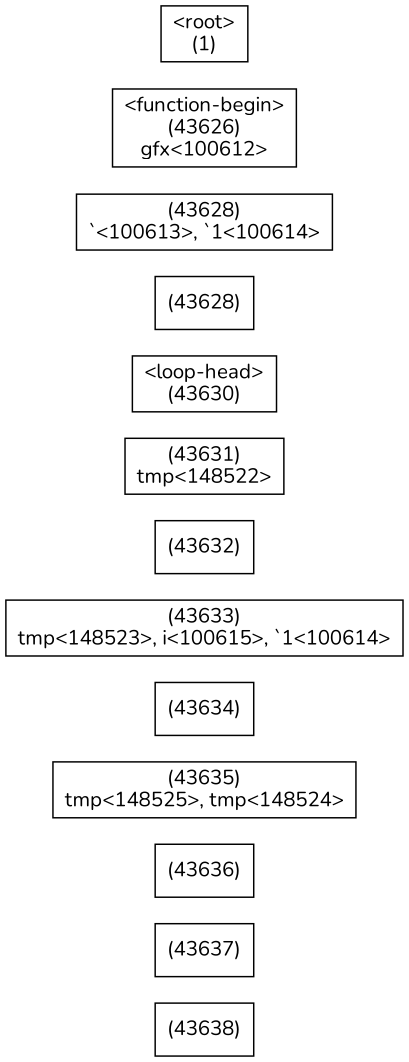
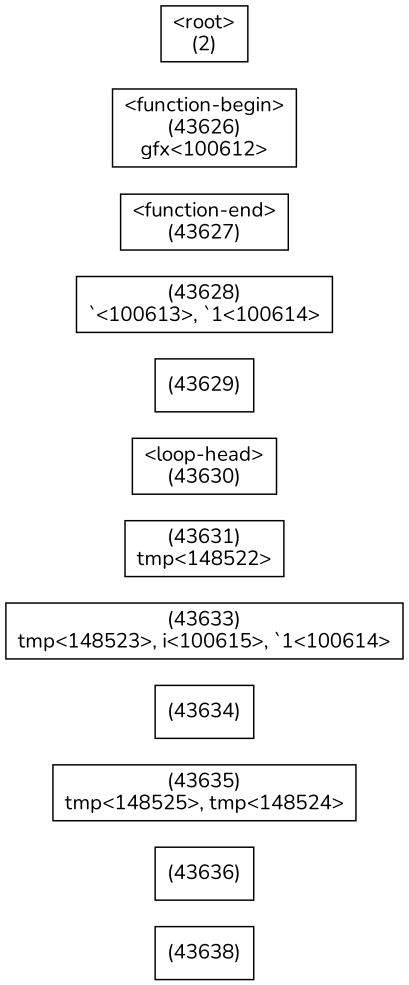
node "<root> (1)": label "<root> (1)" -> "<root> (2)"
node "<function-end> (43627)": added
node "(43628)": label "(43628)" -> "(43629)"
node "(43632)": removed
node "(43637)": removed
